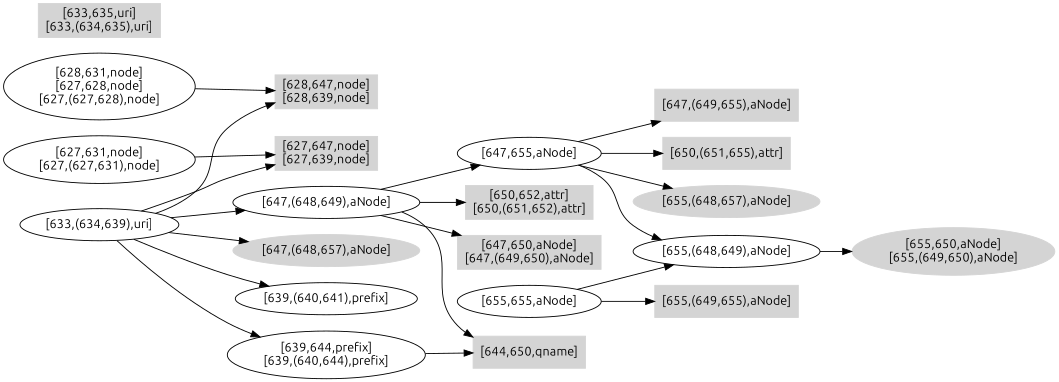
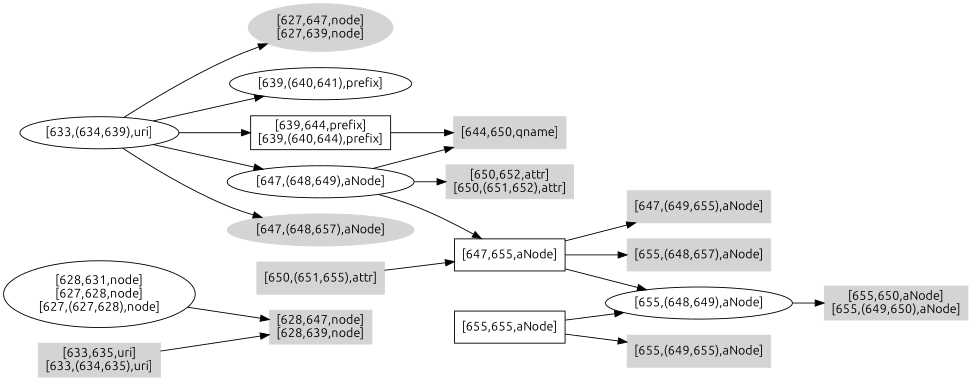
node "[627,647,node] [627,639,node]": shape box -> ellipse
node "[647,655,aNode]": shape ellipse -> box
edge "[647,655,aNode]" -> "[650,(651,655),attr]": reversed
node "[627,631,node] [627,(627,631),node]": removed
edge "[633,(634,639),uri]" -> "[628,647,node] [628,639,node]": now "[633,635,uri] [633,(634,635),uri]" -> "[628,647,node] [628,639,node]"
node "[655,(648,657),aNode]": shape ellipse -> box
node "[655,650,aNode] [655,(649,650),aNode]": shape ellipse -> box
node "[647,650,aNode] [647,(649,650),aNode]": removed
node "[655,655,aNode]": shape ellipse -> box
node "[639,644,prefix] [639,(640,644),prefix]": shape ellipse -> box
